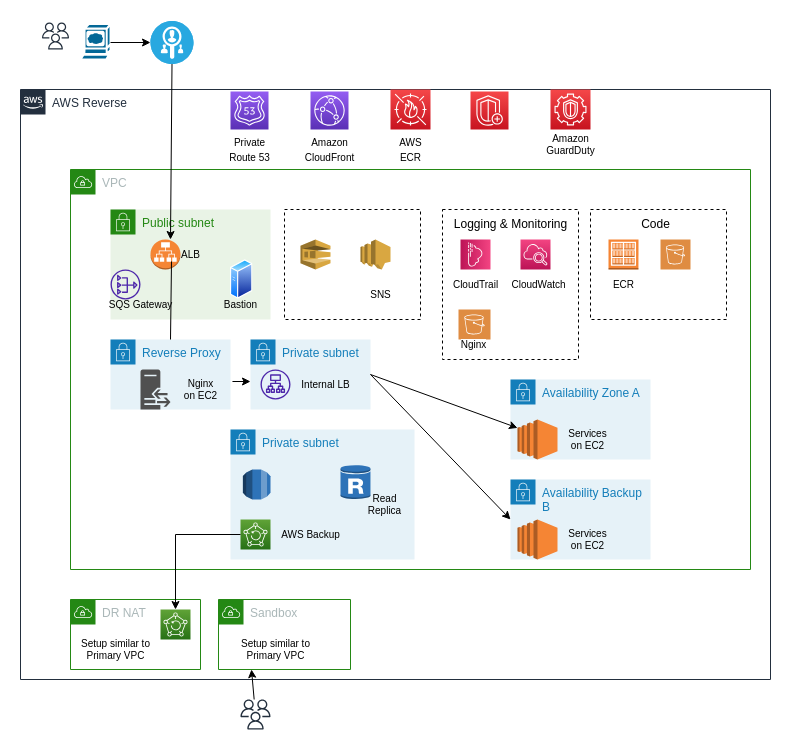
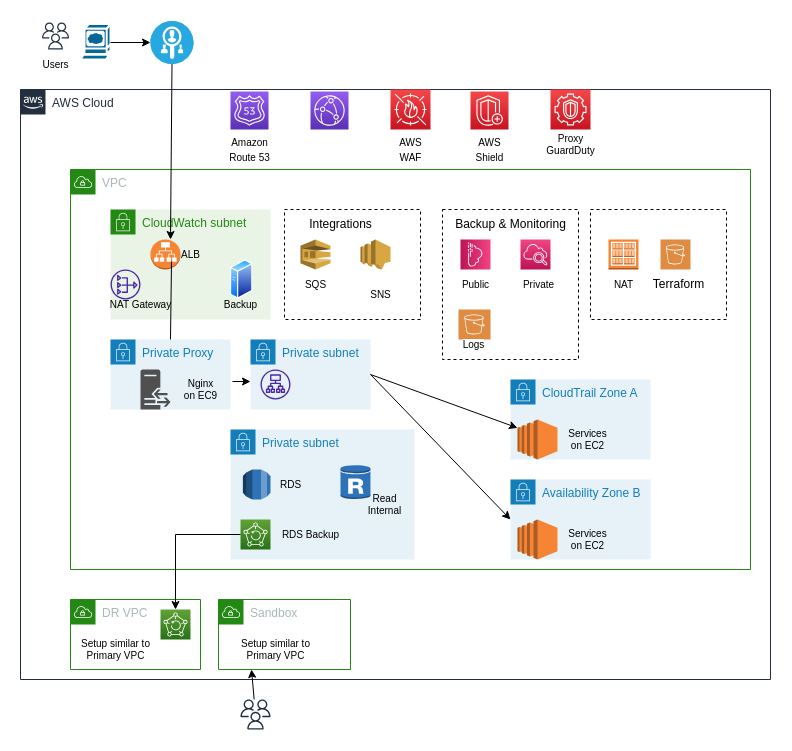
node "Users": added
node "AWS Reverse": label "AWS Reverse" -> "AWS Cloud"
node "AmazonGuardDuty": label "AmazonGuardDuty" -> "ProxyGuardDuty"
node "Private Route 53": label "Private Route 53" -> "Amazon Route 53"
node "Amazon CloudFront": removed
node "AWS ECR": label "AWS ECR" -> "AWS WAF"
node "AWS Shield": added
node "Public subnet": label "Public subnet" -> "CloudWatch subnet"
node "Integrations": added
node "Logging & Monitoring": label "Logging & Monitoring" -> "Backup & Monitoring"
node "Code": removed
node "SQS": added
node "CloudTrail": label "CloudTrail" -> "Public"
node "CloudWatch": label "CloudWatch" -> "Private"
node "ECR": label "ECR" -> "NAT"
node "Terraform": added
node "SQS Gateway": label "SQS Gateway" -> "NAT Gateway"
node "Bastion": label "Bastion" -> "Backup"
node "Nginx": label "Nginx" -> "Logs"
node "Reverse Proxy": label "Reverse Proxy" -> "Private Proxy"
node "Internal LB": removed
node "Nginx on EC2": label "Nginx on EC2" -> "Nginx on EC9"
node "Availability Zone A": label "Availability Zone A" -> "CloudTrail Zone A"
node "RDS": added
node "Availability Backup B": label "Availability Backup B" -> "Availability Zone B"
node "Read Replica": label "Read Replica" -> "Read Internal"
node "AWS Backup": label "AWS Backup" -> "RDS Backup"
node "DR NAT": label "DR NAT" -> "DR VPC"
